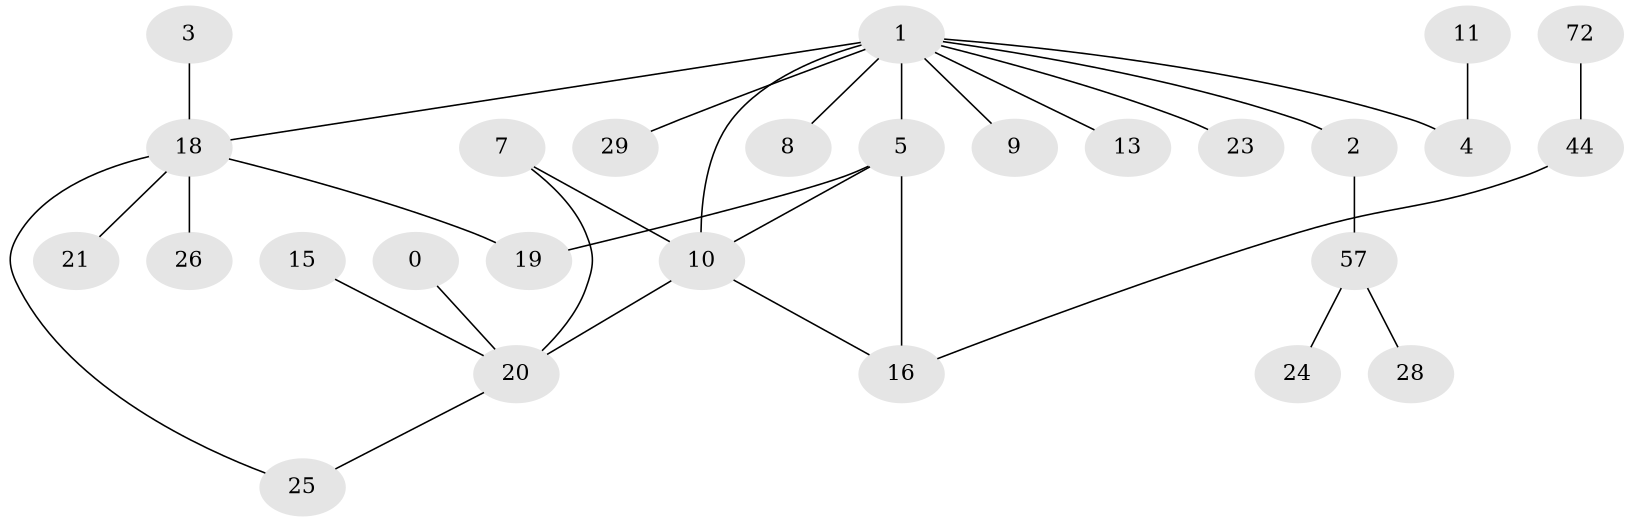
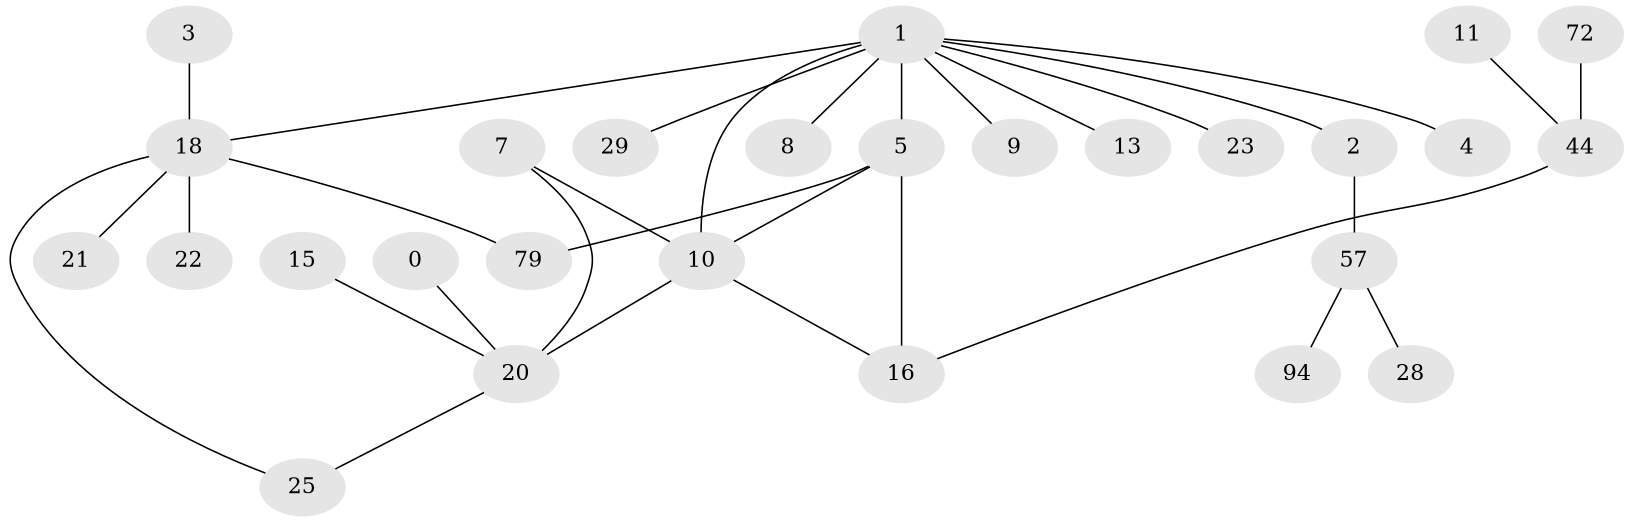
edge "11" -- "4": now "11" -- "44"
node "26": label "26" -> "22"
node "19": label "19" -> "79"
node "24": label "24" -> "94"
